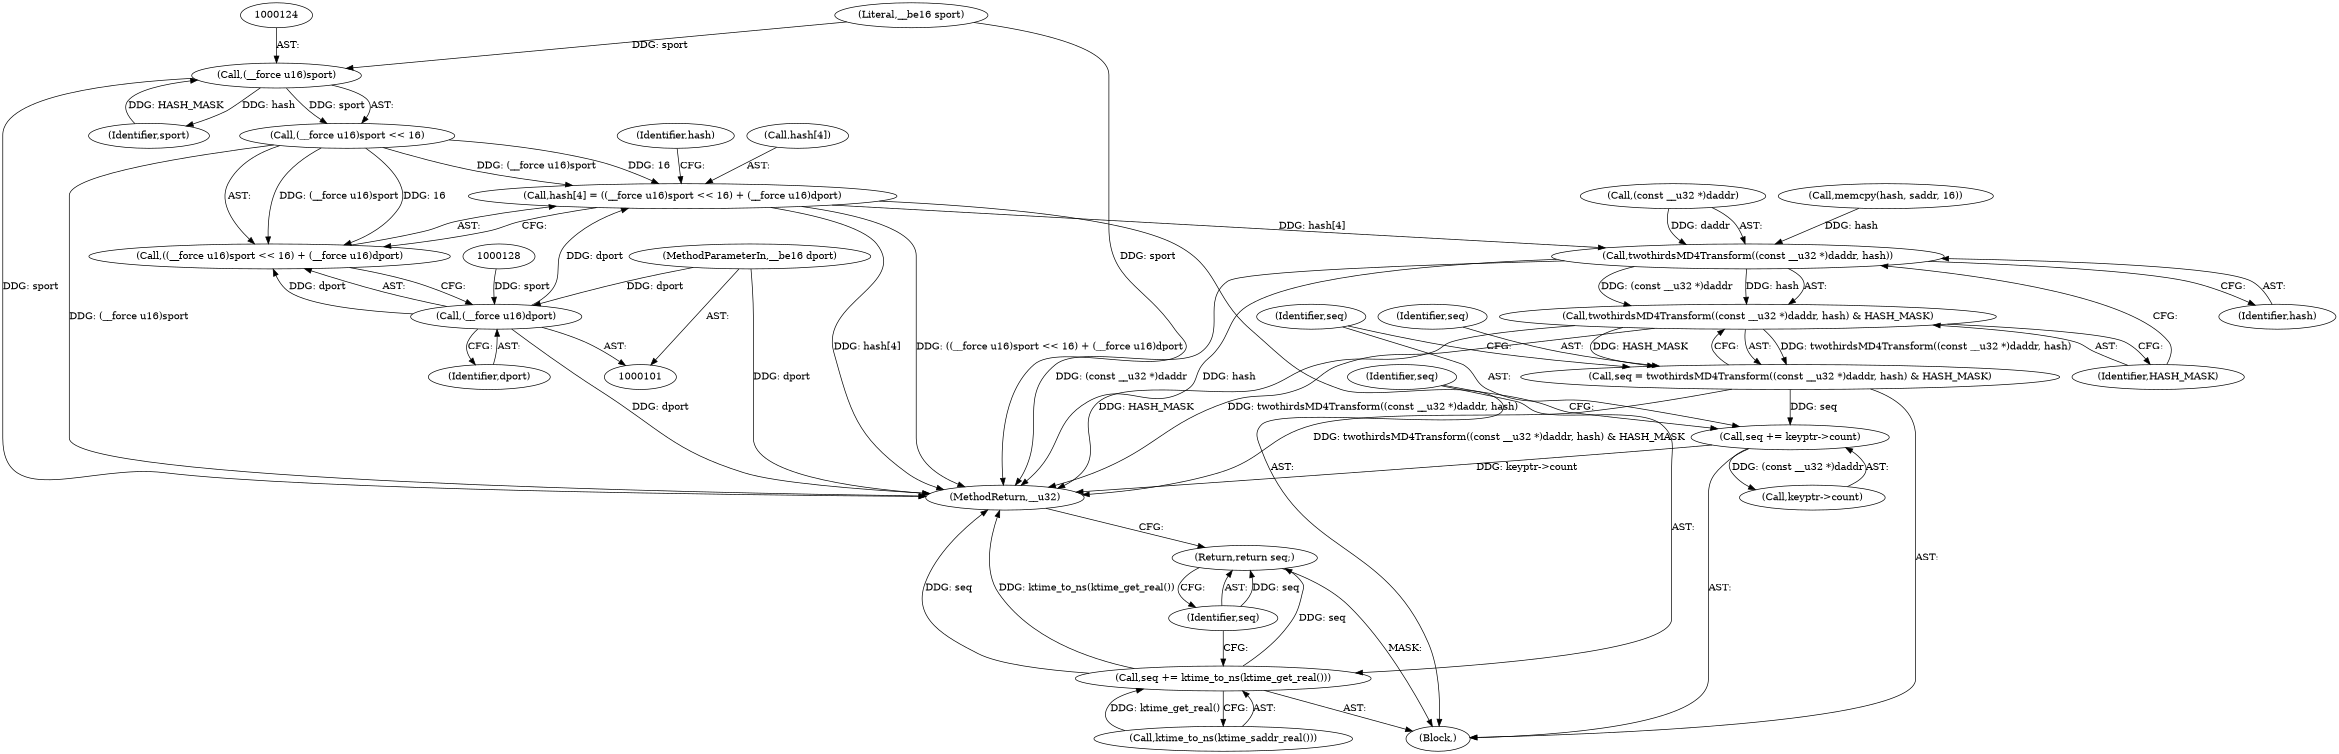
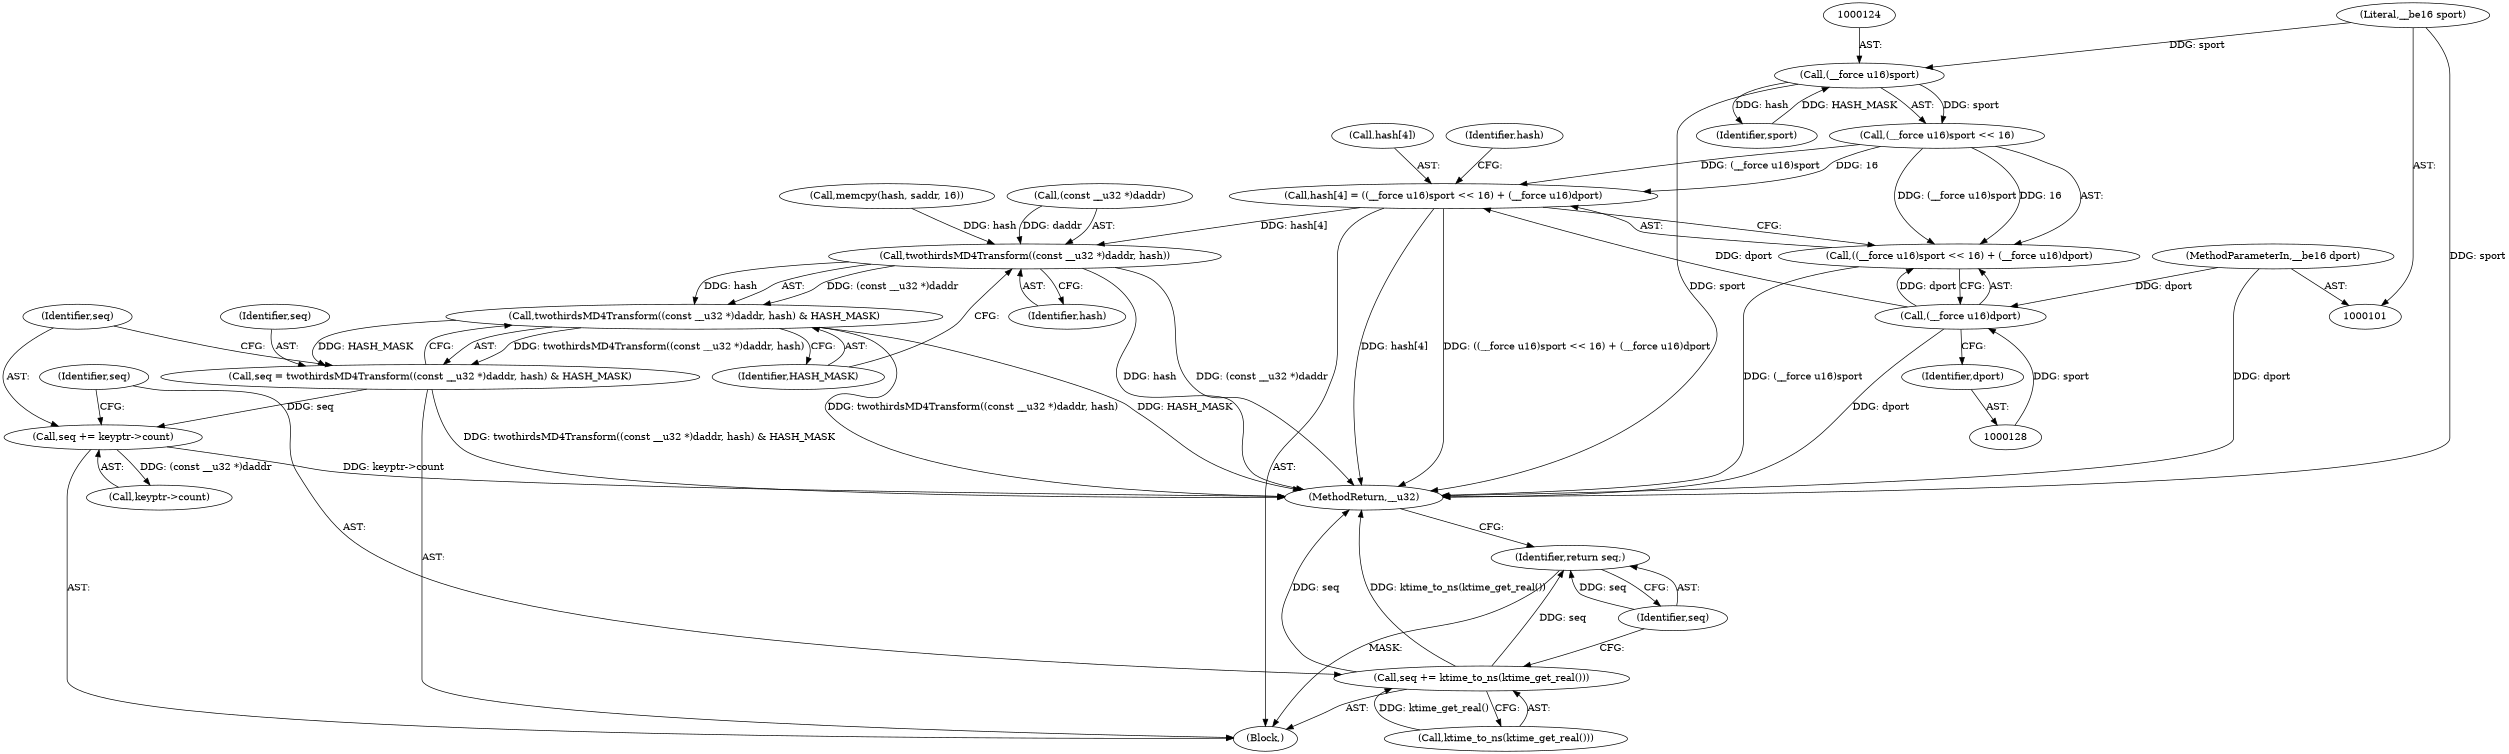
edge "(Call,(__force u16)dport)" -> "1000101": now "(Literal,__be16 sport)" -> "1000101"
edge "(Identifier,dport)" -> "(Call,(__force u16)dport)": now "(Identifier,dport)" -> "1000128"
edge "(Call,(__force u16)sport << 16)" -> "(MethodReturn,__u32)": now "(Call,((__force u16)sport << 16) + (__force u16)dport)" -> "(MethodReturn,__u32)"
node "(Return,return seq;)": label "(Return,return seq;)" -> "(Identifier,return seq;)"
node "(Call,ktime_to_ns(ktime_saddr_real()))": label "(Call,ktime_to_ns(ktime_saddr_real()))" -> "(Call,ktime_to_ns(ktime_get_real()))"
